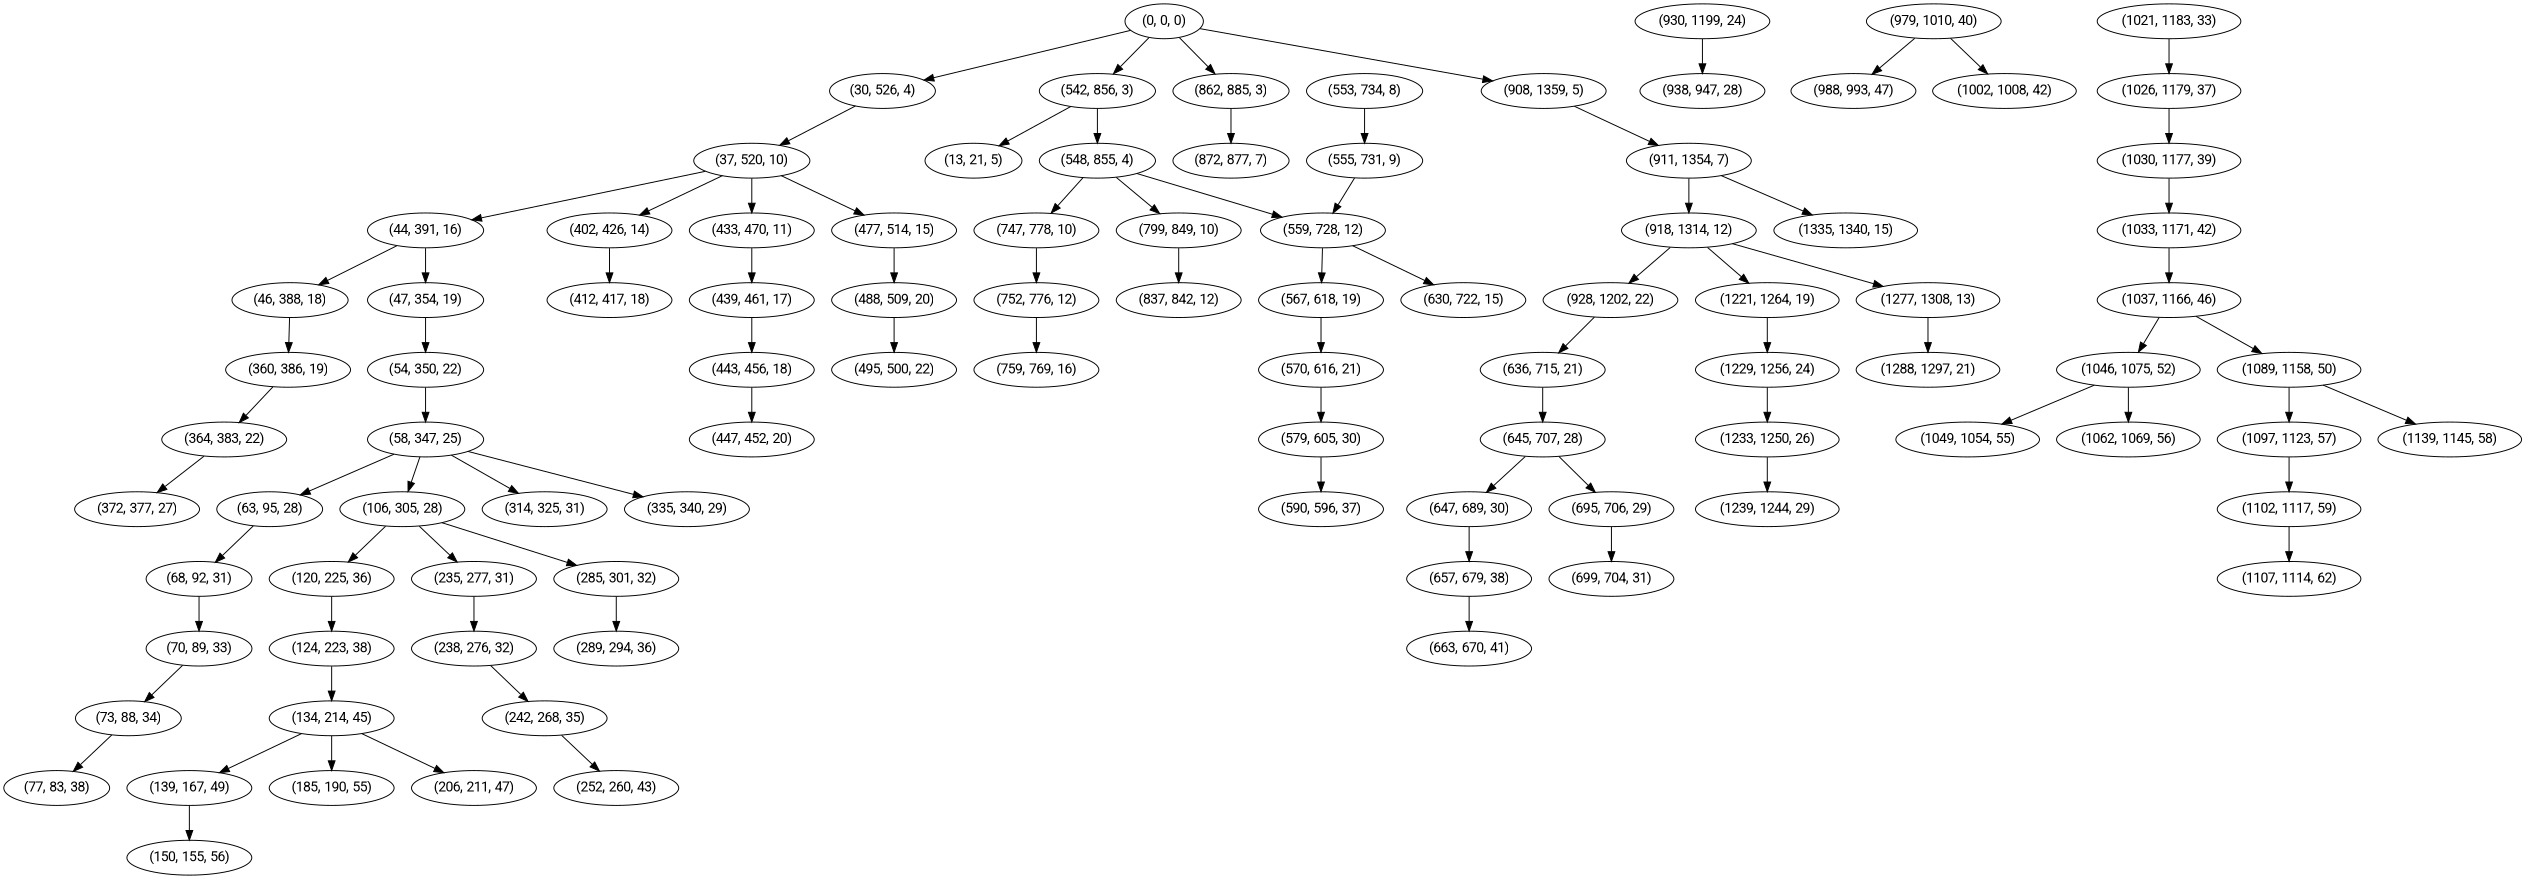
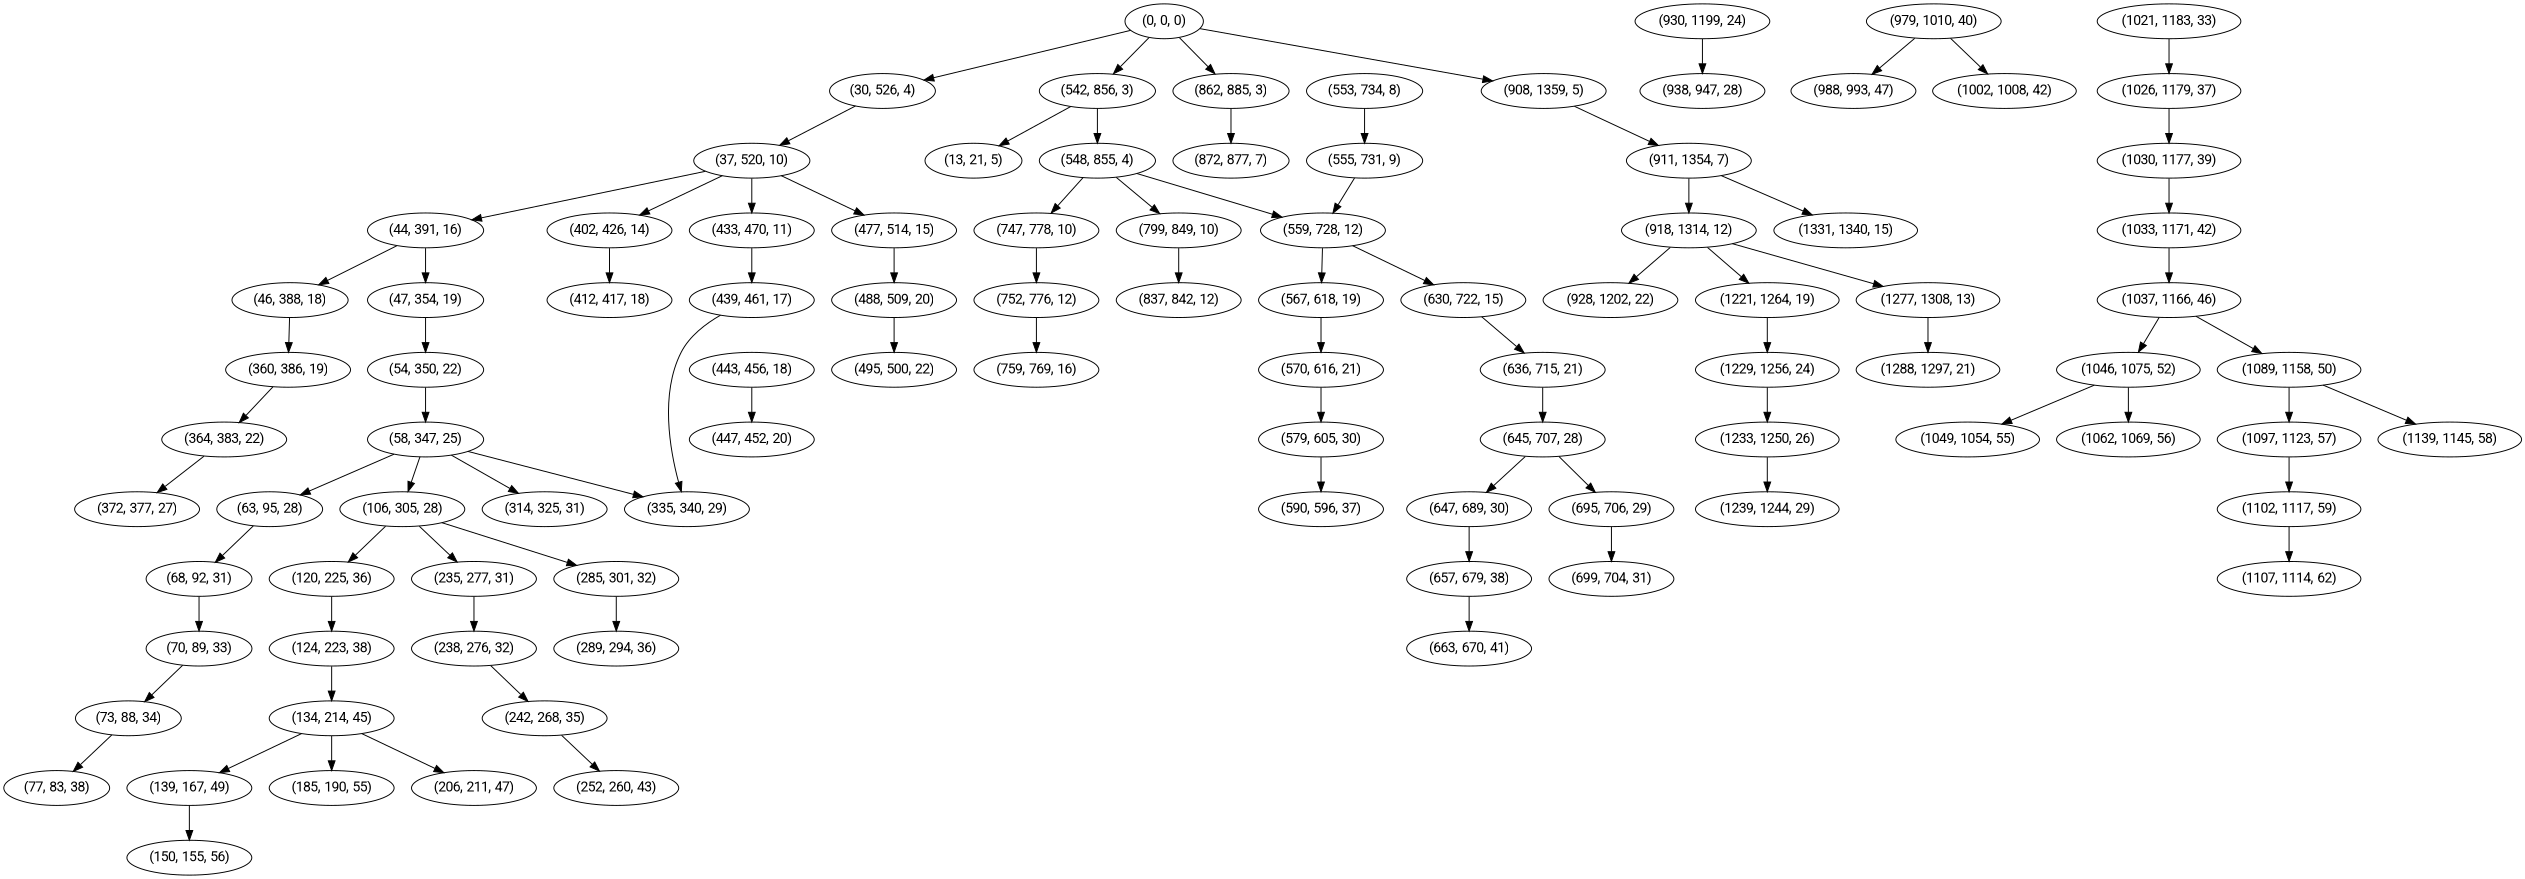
node "(1335, 1340, 15)": label "(1335, 1340, 15)" -> "(1331, 1340, 15)"
edge "(439, 461, 17)" -> "(443, 456, 18)": now "(439, 461, 17)" -> "(335, 340, 29)"
edge "(928, 1202, 22)" -> "(636, 715, 21)": now "(630, 722, 15)" -> "(636, 715, 21)"
